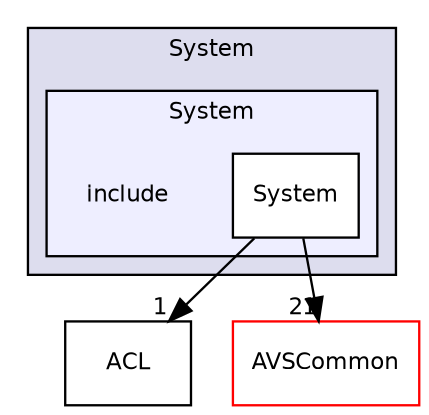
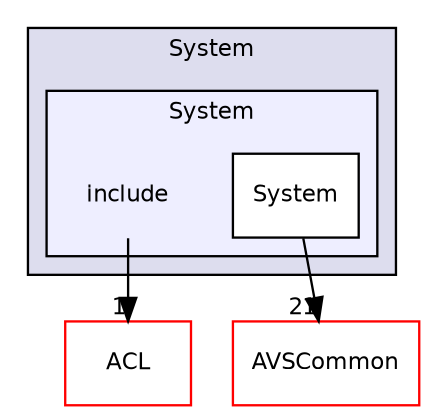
edge "System" -> "ACL": now "include" -> "ACL"
node "ACL": color black -> red
